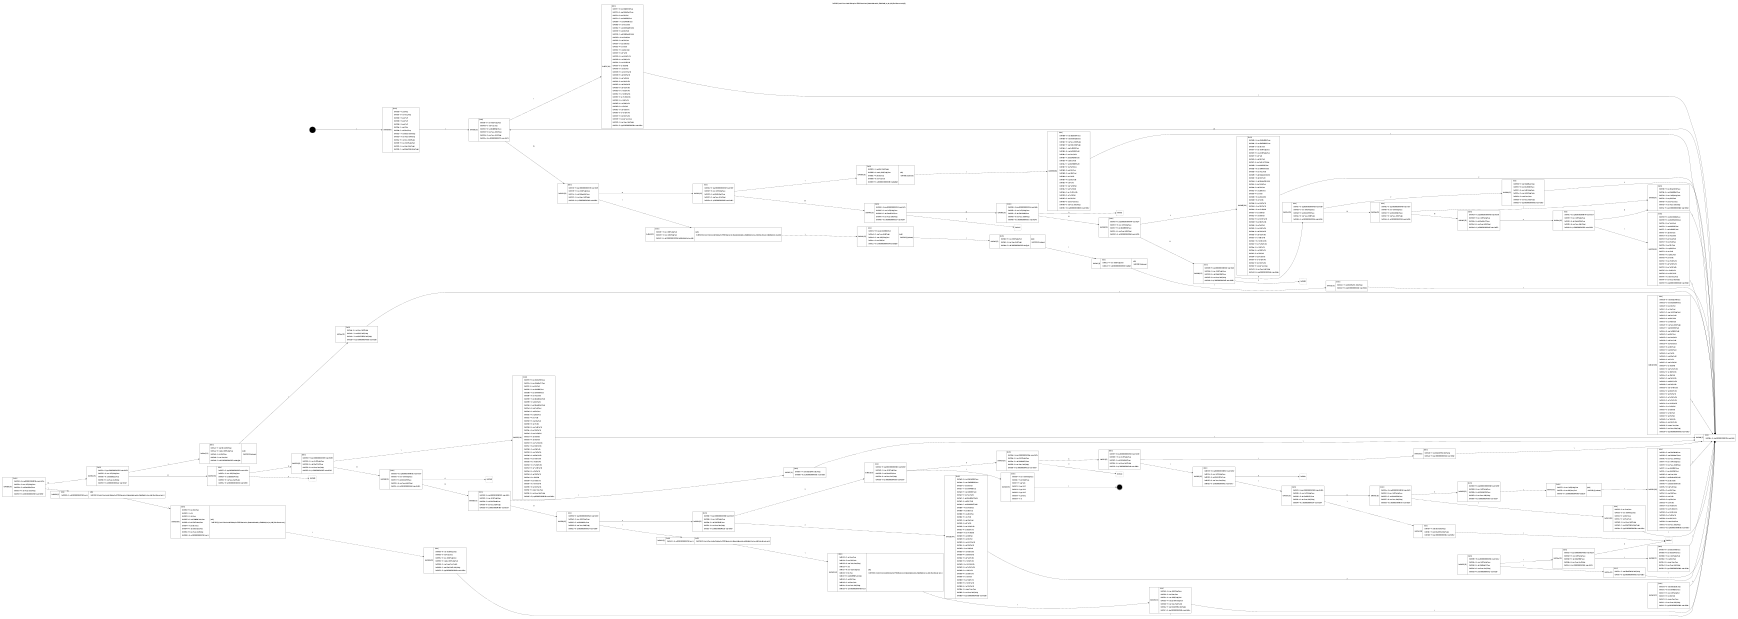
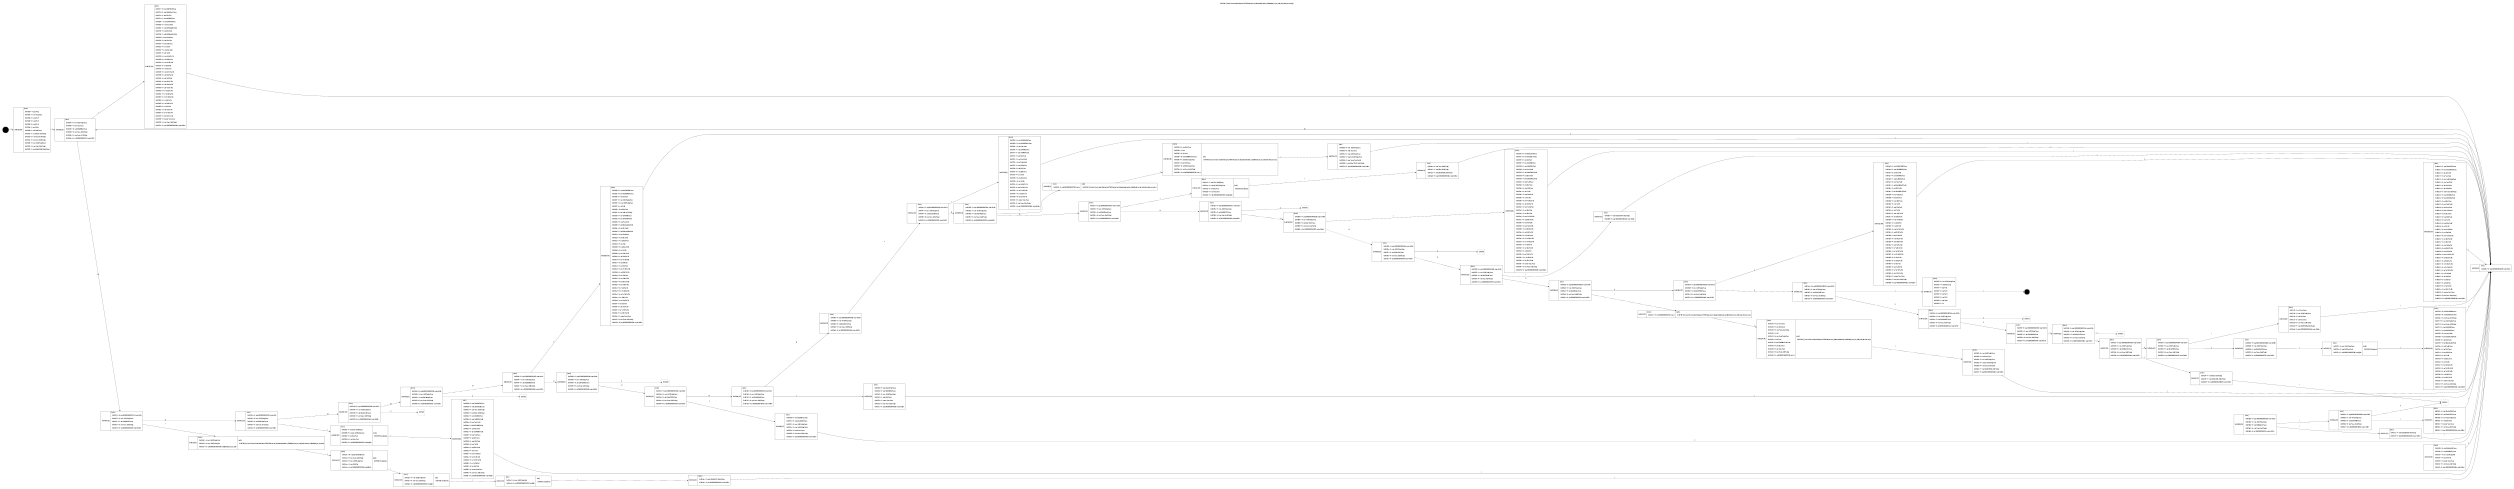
edge "0x4014ec [25]" -> "0x4017d6 [27]": now "0x4014ec [25]" -> "0x401505 [25]"
node "0x401a9b [12]": removed
